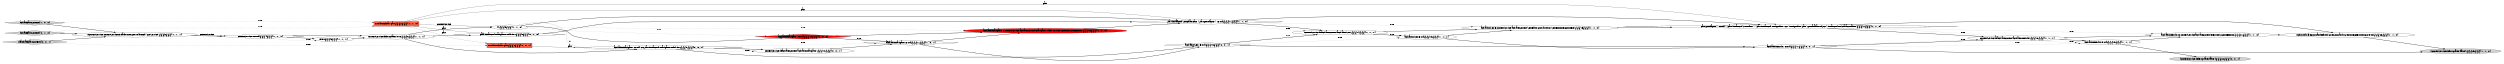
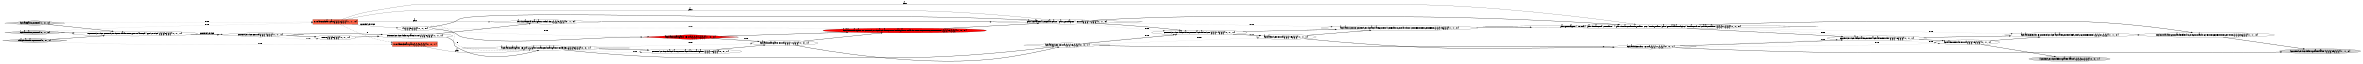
edge "contextService.deferUpdates(true)@@@8@@@['1', '1', '1']" -> "{}@@@9@@@['1', '1', '0']": removed
edge "IWorkbenchPart part@@@2@@@['1', '1', '0']" -> "IWorkbenchPart part@@@2@@@['0', '0', '1']": label "part" -> "0"
node "activationNavigator = null@@@11@@@['1', '0', '1']": shape diamond -> ellipse
